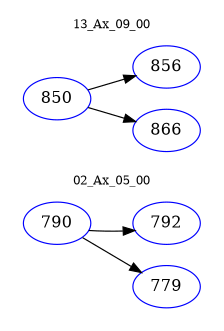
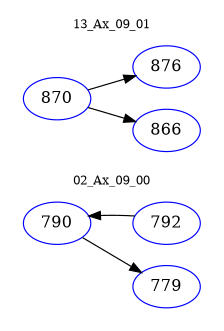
cluster "13_Ax_09_00": label "13_Ax_09_00" -> "13_Ax_09_01"
node "856": label "856" -> "876"
node "850": label "850" -> "870"
cluster "02_Ax_05_00": label "02_Ax_05_00" -> "02_Ax_09_00"
edge "790" -> "792": reversed
